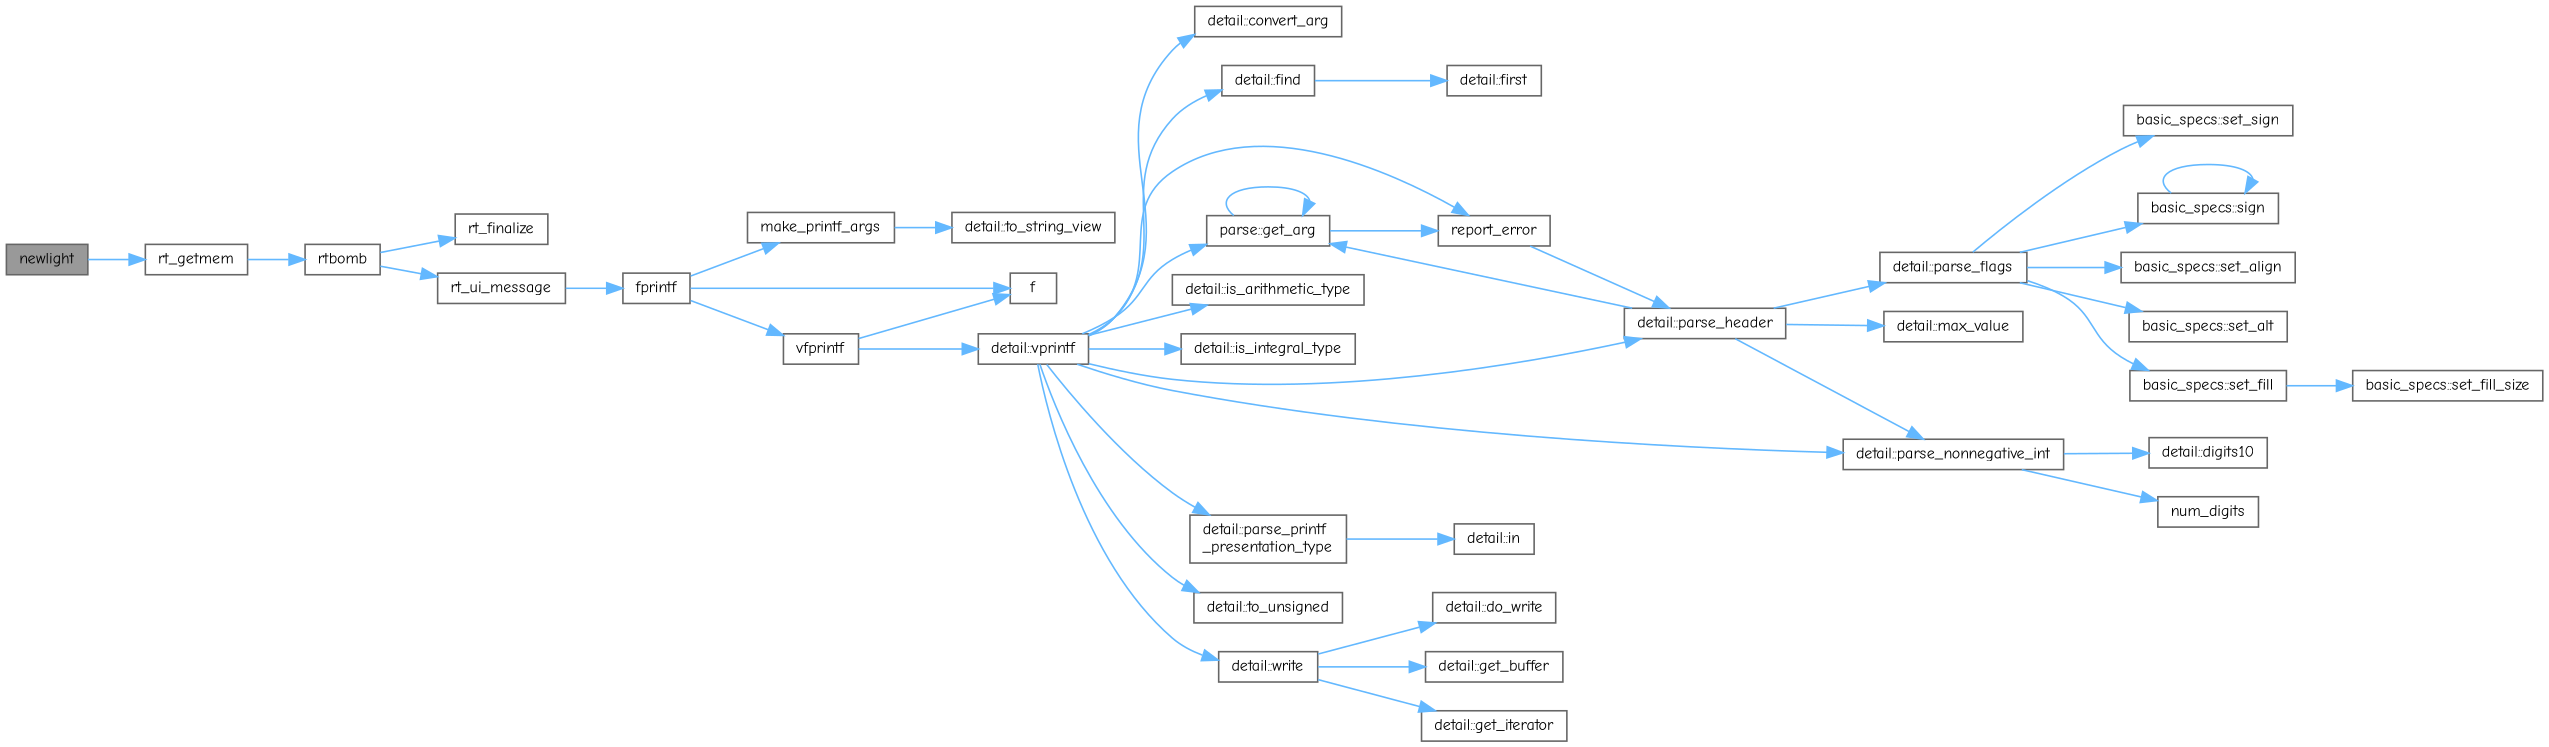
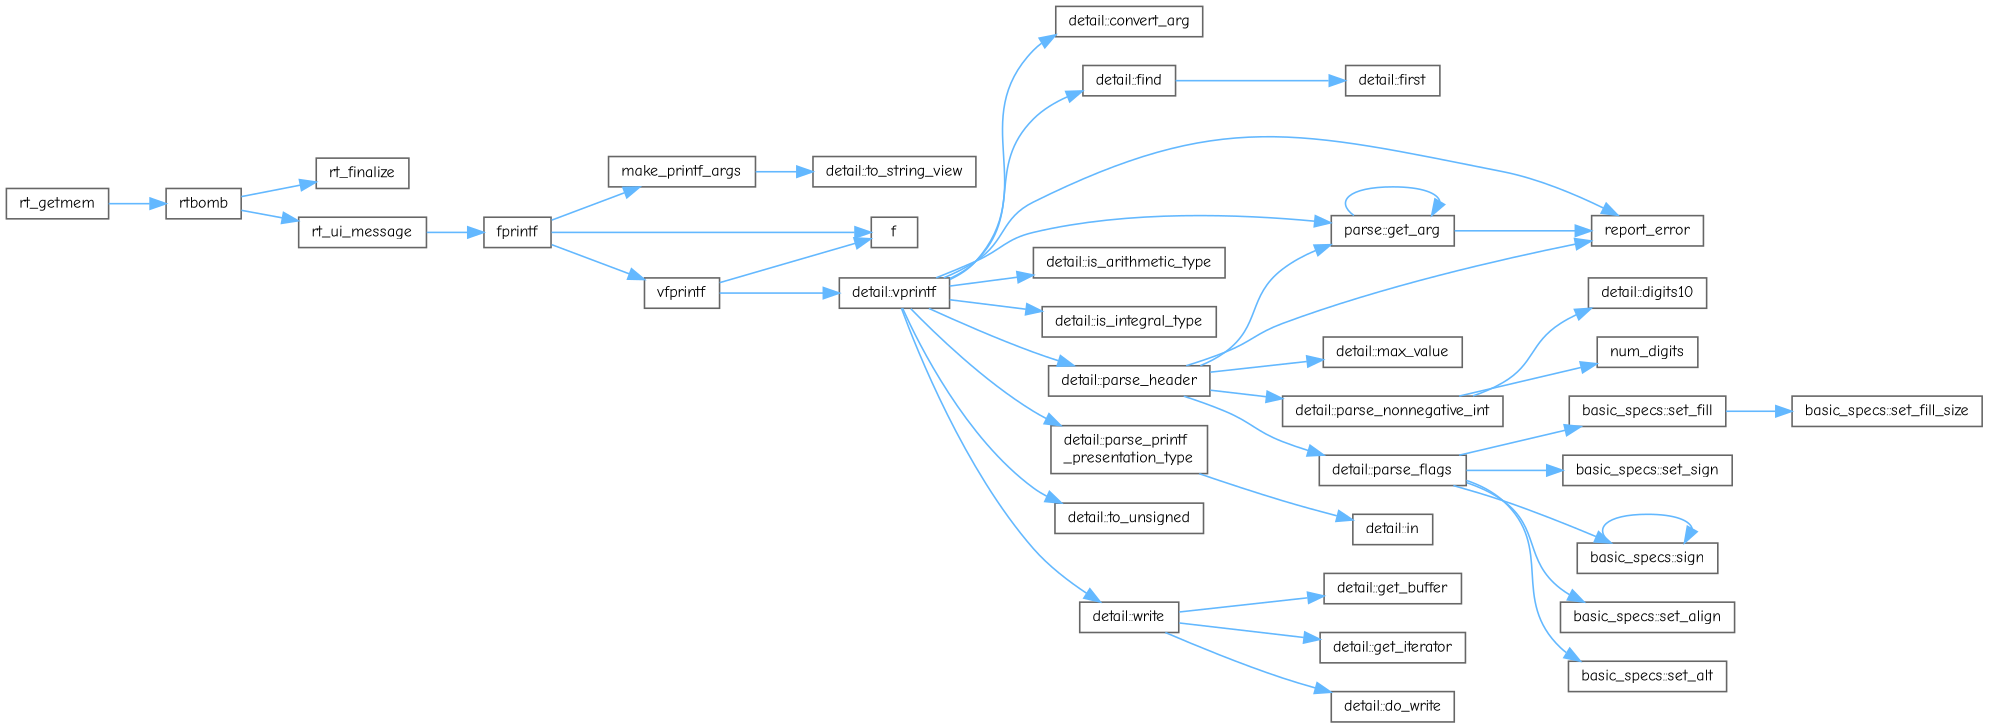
node "newlight": removed
edge "report_error" -> "detail::parse_header": reversed
edge "detail::vprintf" -> "detail::parse_nonnegative_int": removed
